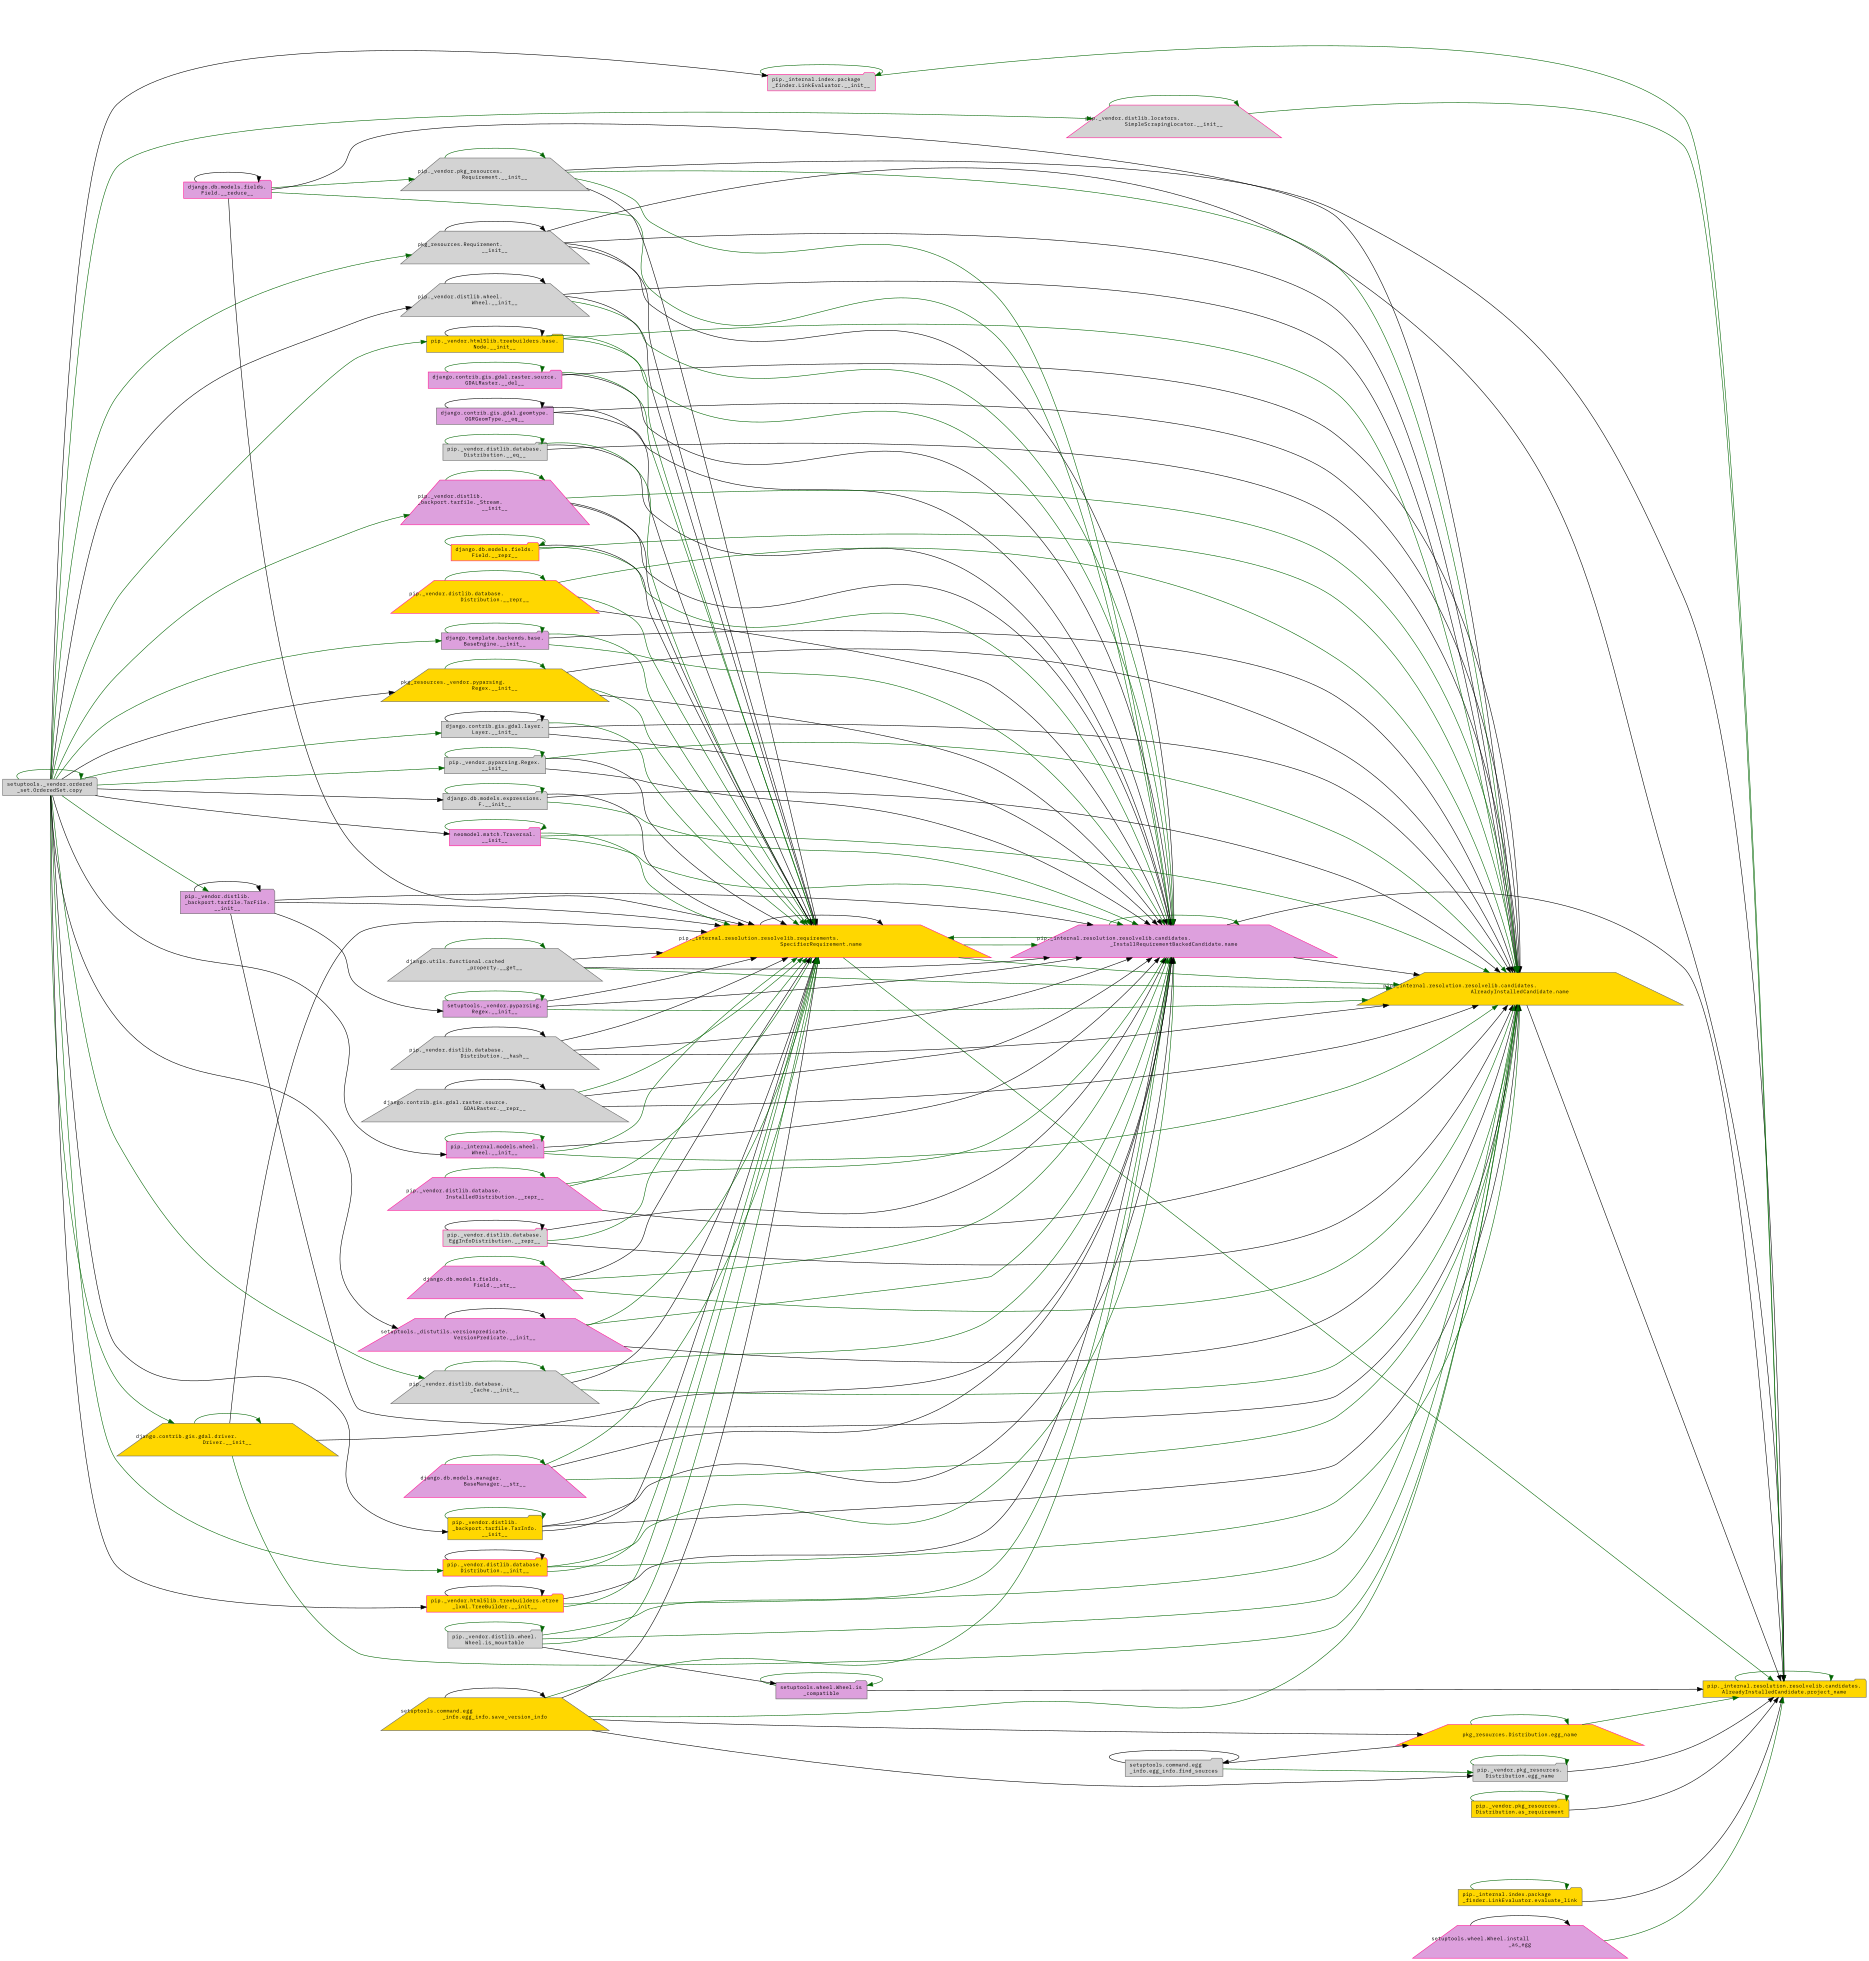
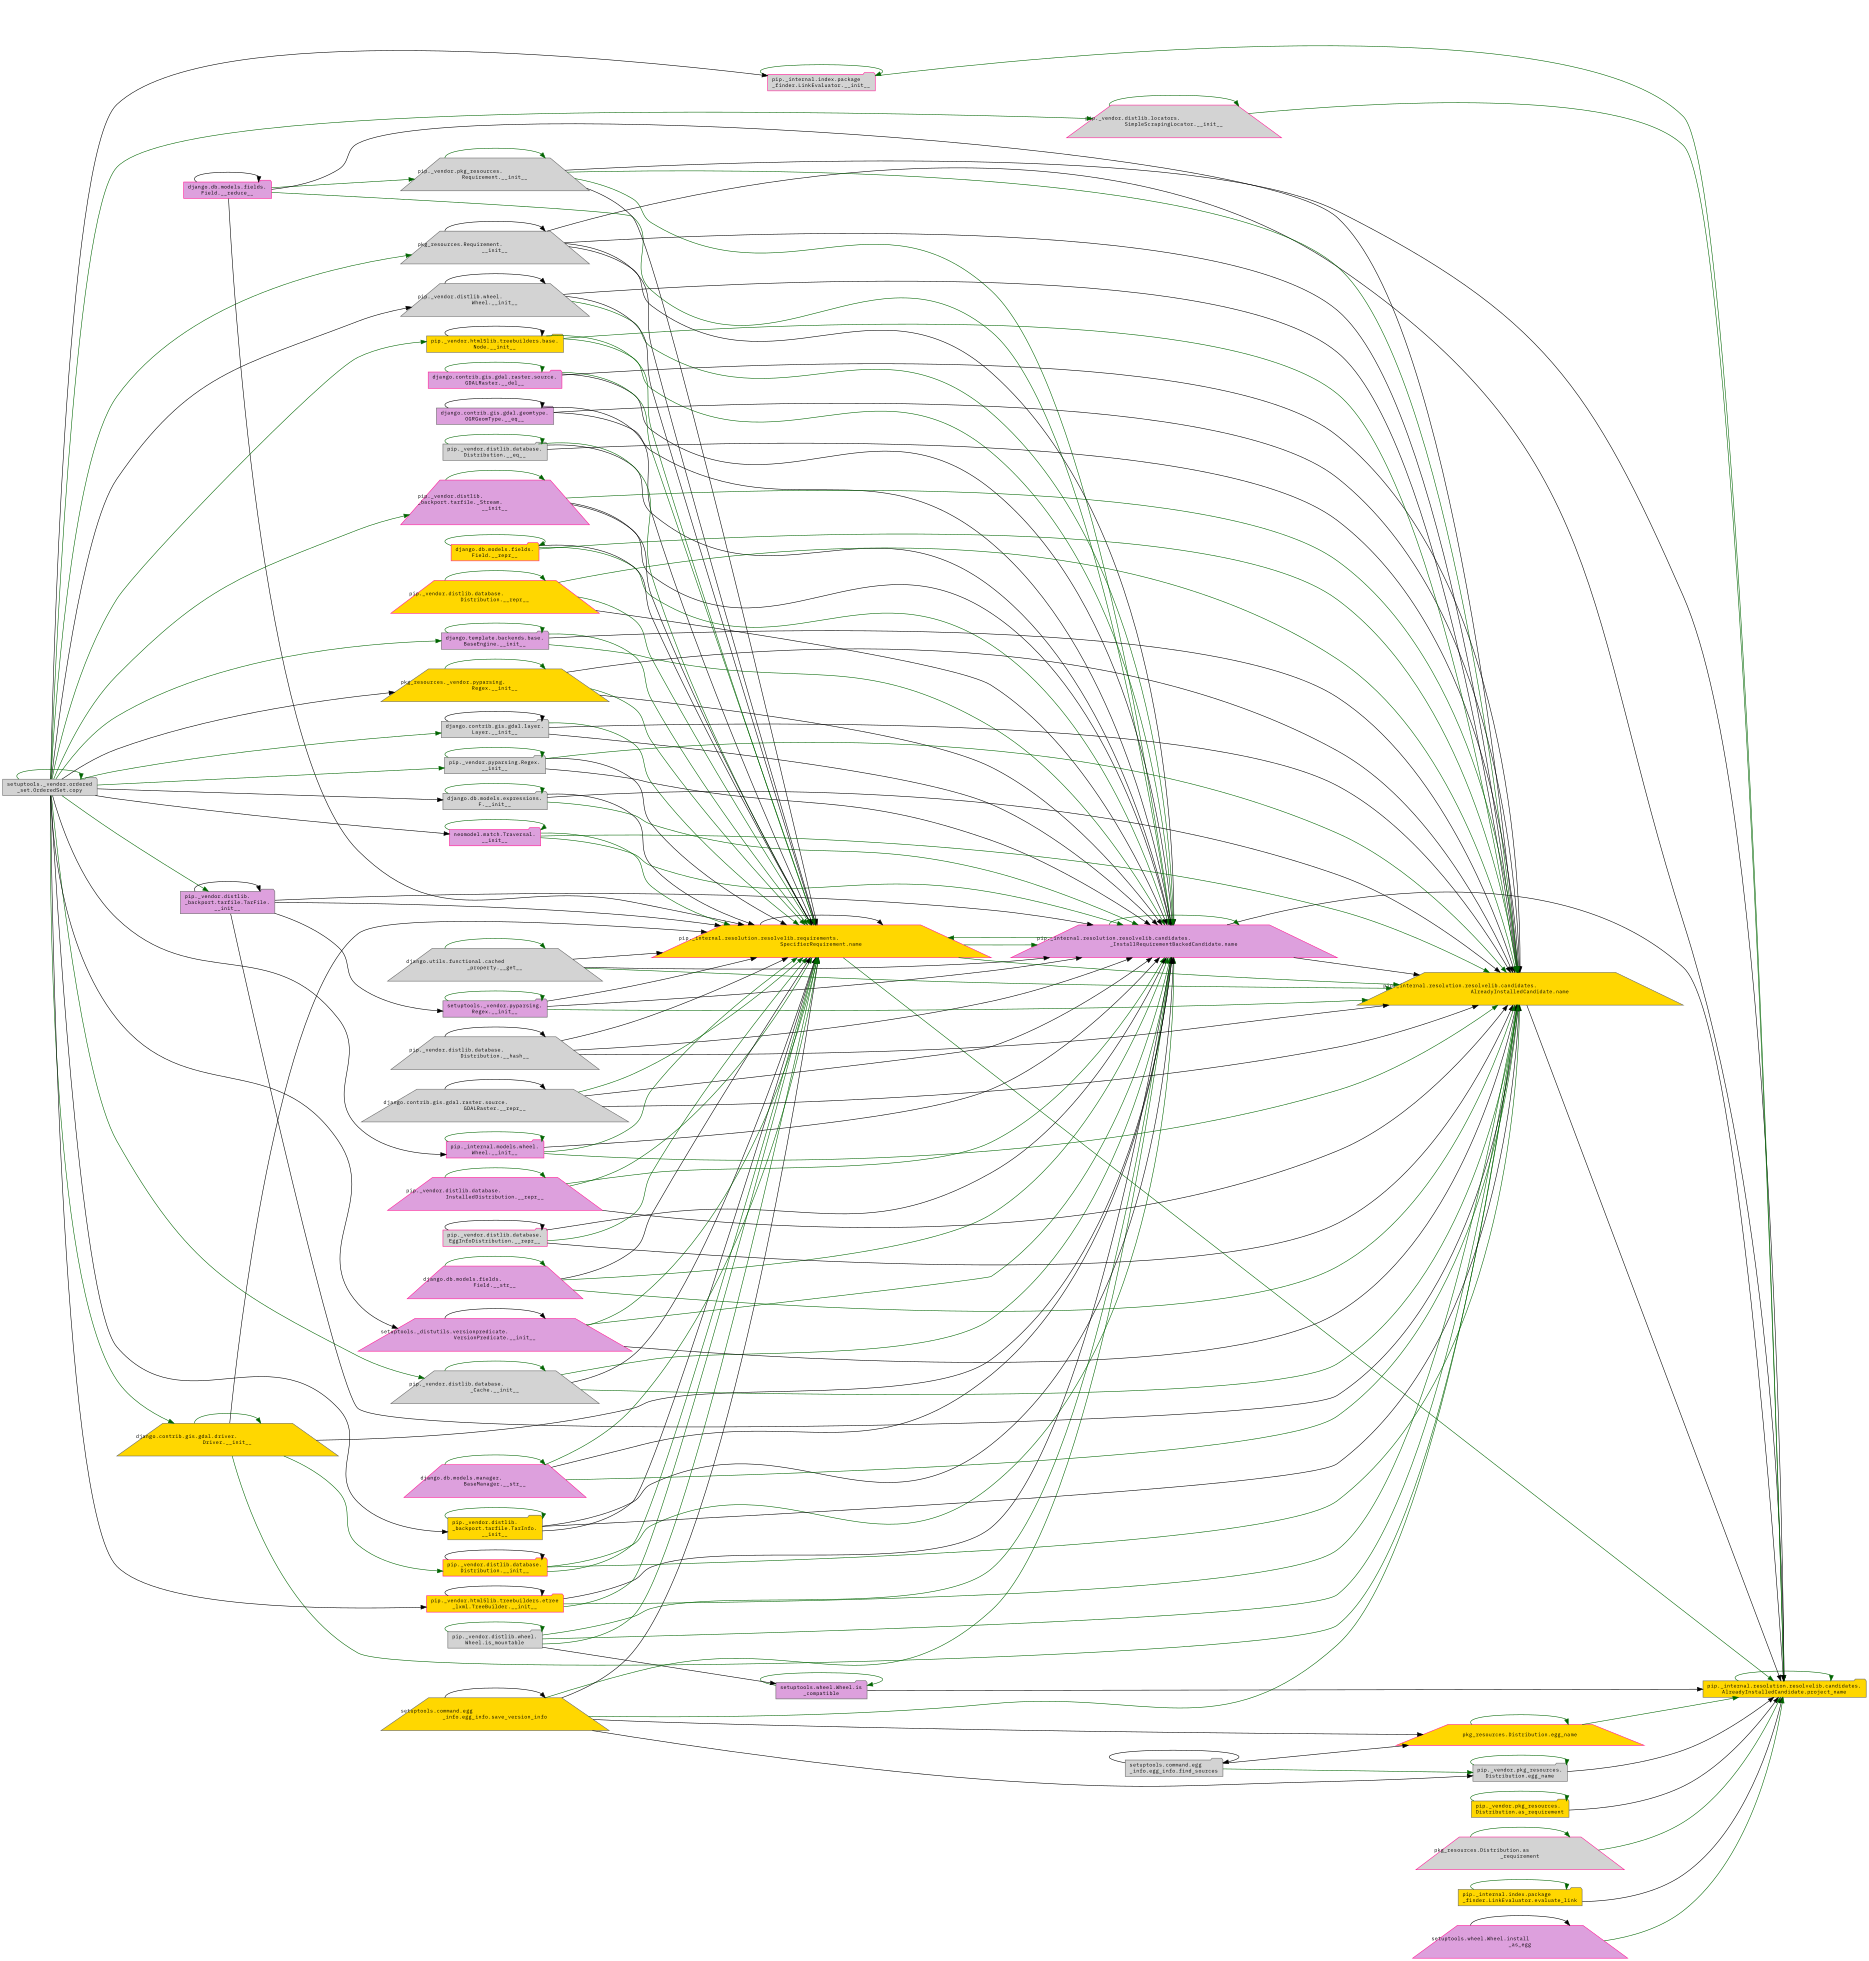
edge "setuptools._vendor.ordered _set.OrderedSet.copy" -> "pip._vendor.distlib.database. Distribution.__init__": now "django.contrib.gis.gdal.driver. Driver.__init__" -> "pip._vendor.distlib.database. Distribution.__init__"
node "pkg_resources.Distribution.as _requirement": added
